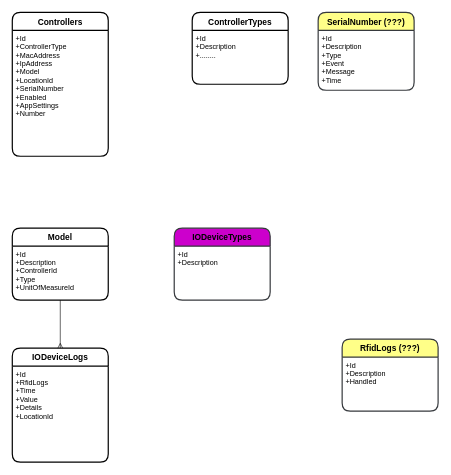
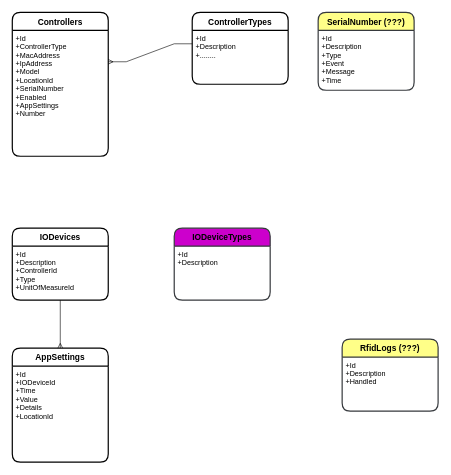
edge "+Id +Description +........" -> "+Id +ControllerType +MacAddress +IpAddress +Model +LocationId +SerialNumber +Enabled +AppSettings +Number": added
node "Model": label "Model" -> "IODevices"
node "IODeviceLogs": label "IODeviceLogs" -> "AppSettings"
node "+Id +RfidLogs +Time +Value +Details +LocationId": label "+Id +RfidLogs +Time +Value +Details +LocationId" -> "+Id +IODeviceId +Time +Value +Details +LocationId"
